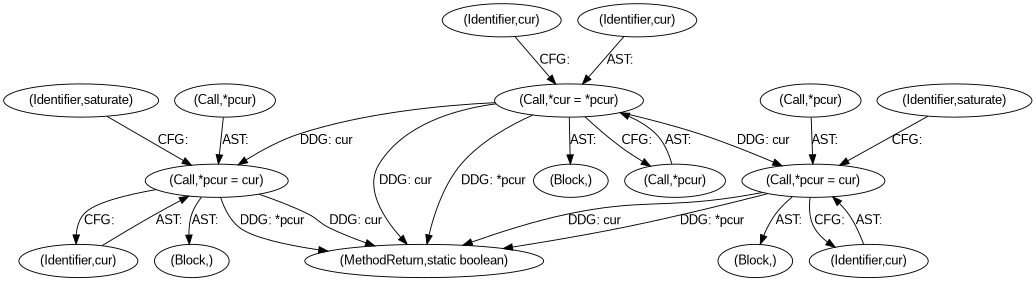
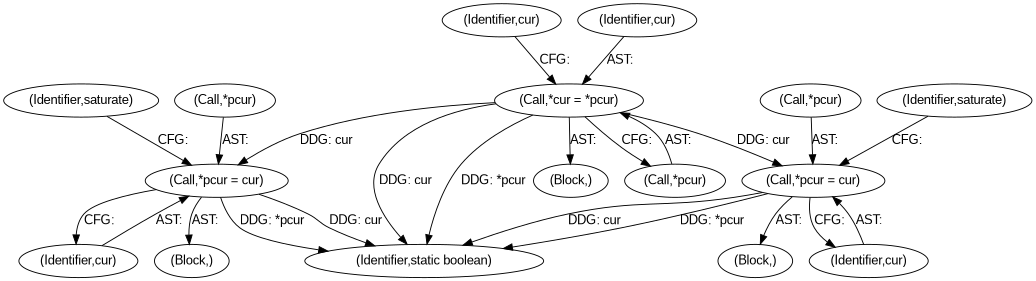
node "(MethodReturn,static boolean)": label "(MethodReturn,static boolean)" -> "(Identifier,static boolean)"
